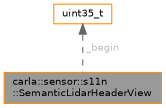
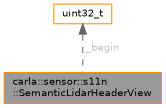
node "uint35_t": label "uint35_t" -> "uint32_t"
